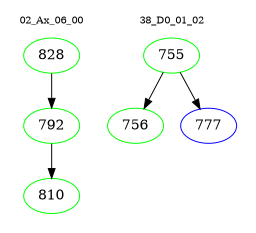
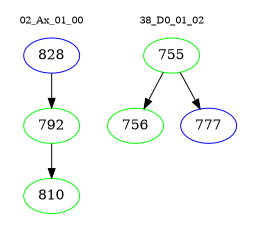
cluster "02_Ax_06_00": label "02_Ax_06_00" -> "02_Ax_01_00"
node "828": color green -> blue
